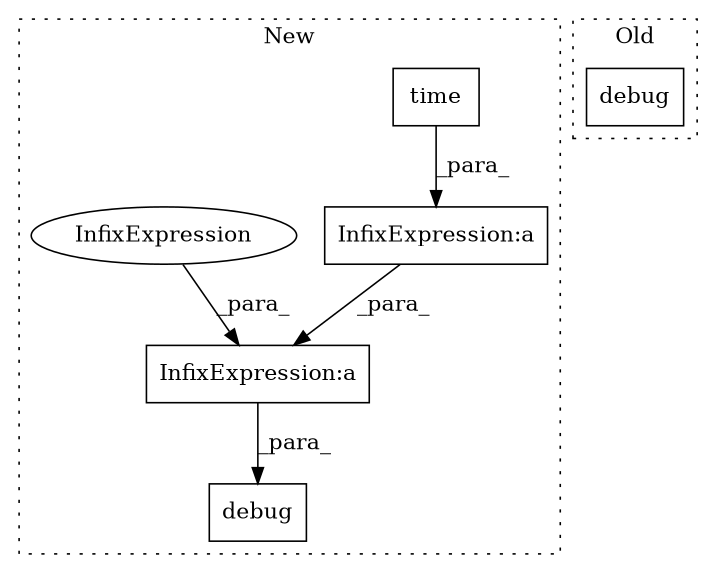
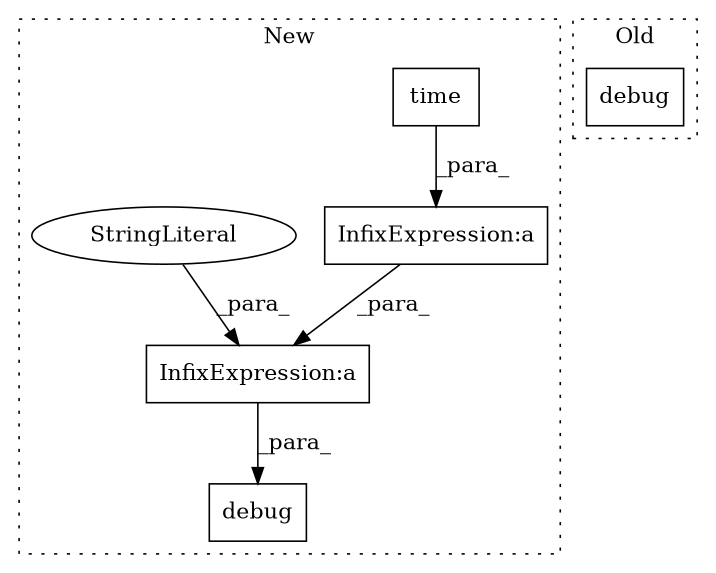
node "InfixExpression": label "InfixExpression" -> "StringLiteral"
